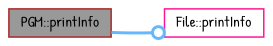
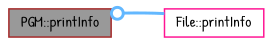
edge "PGM::printInfo" -> "File::printInfo": reversed
